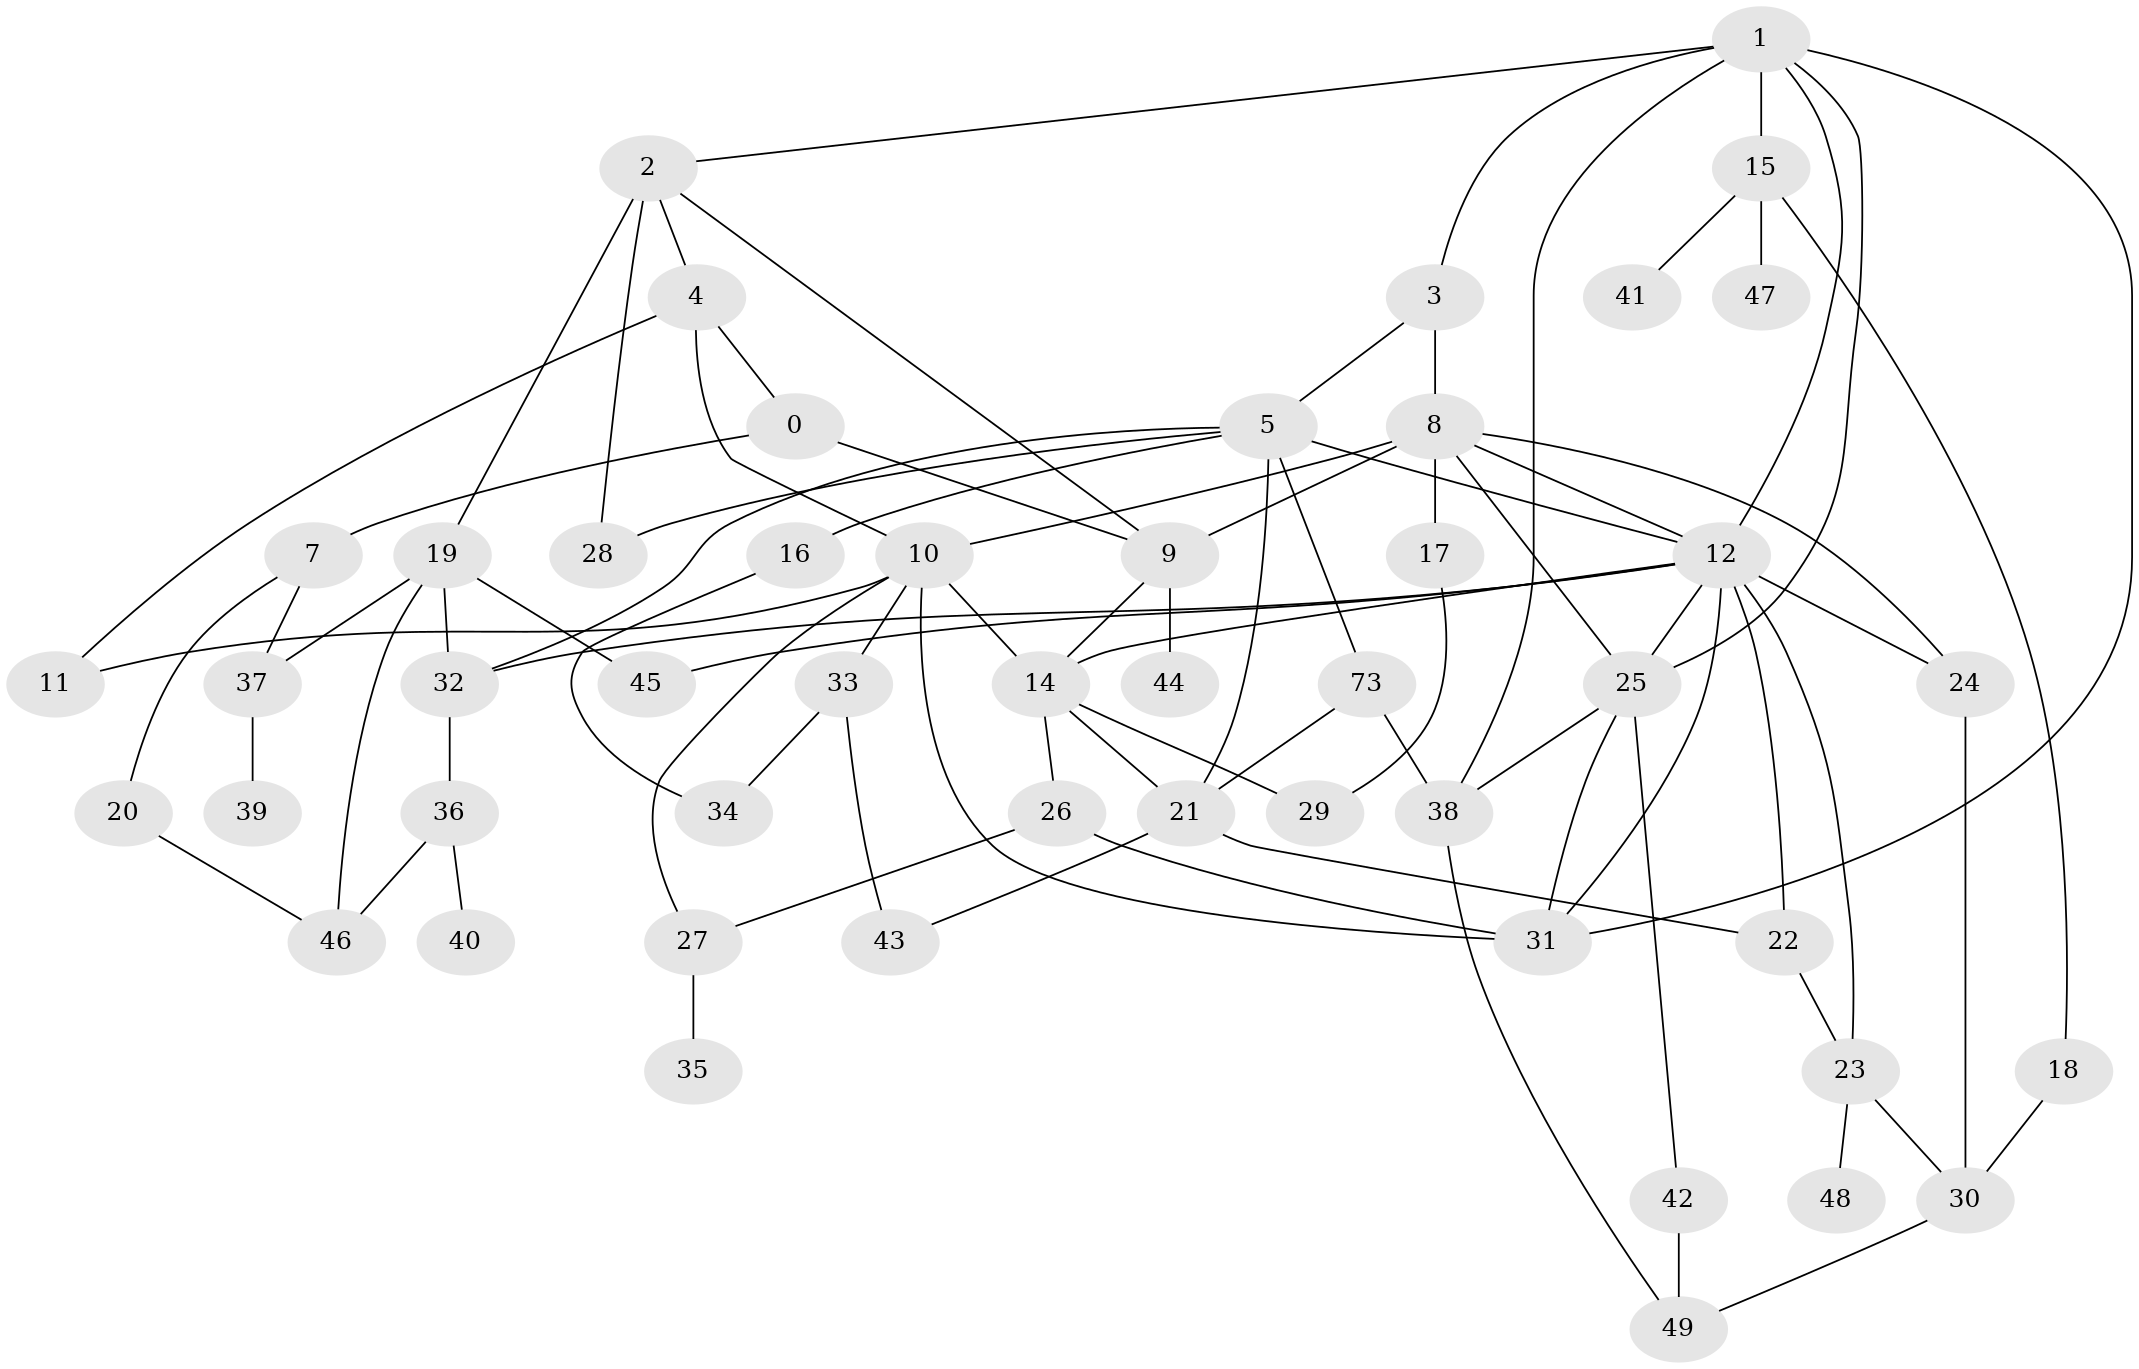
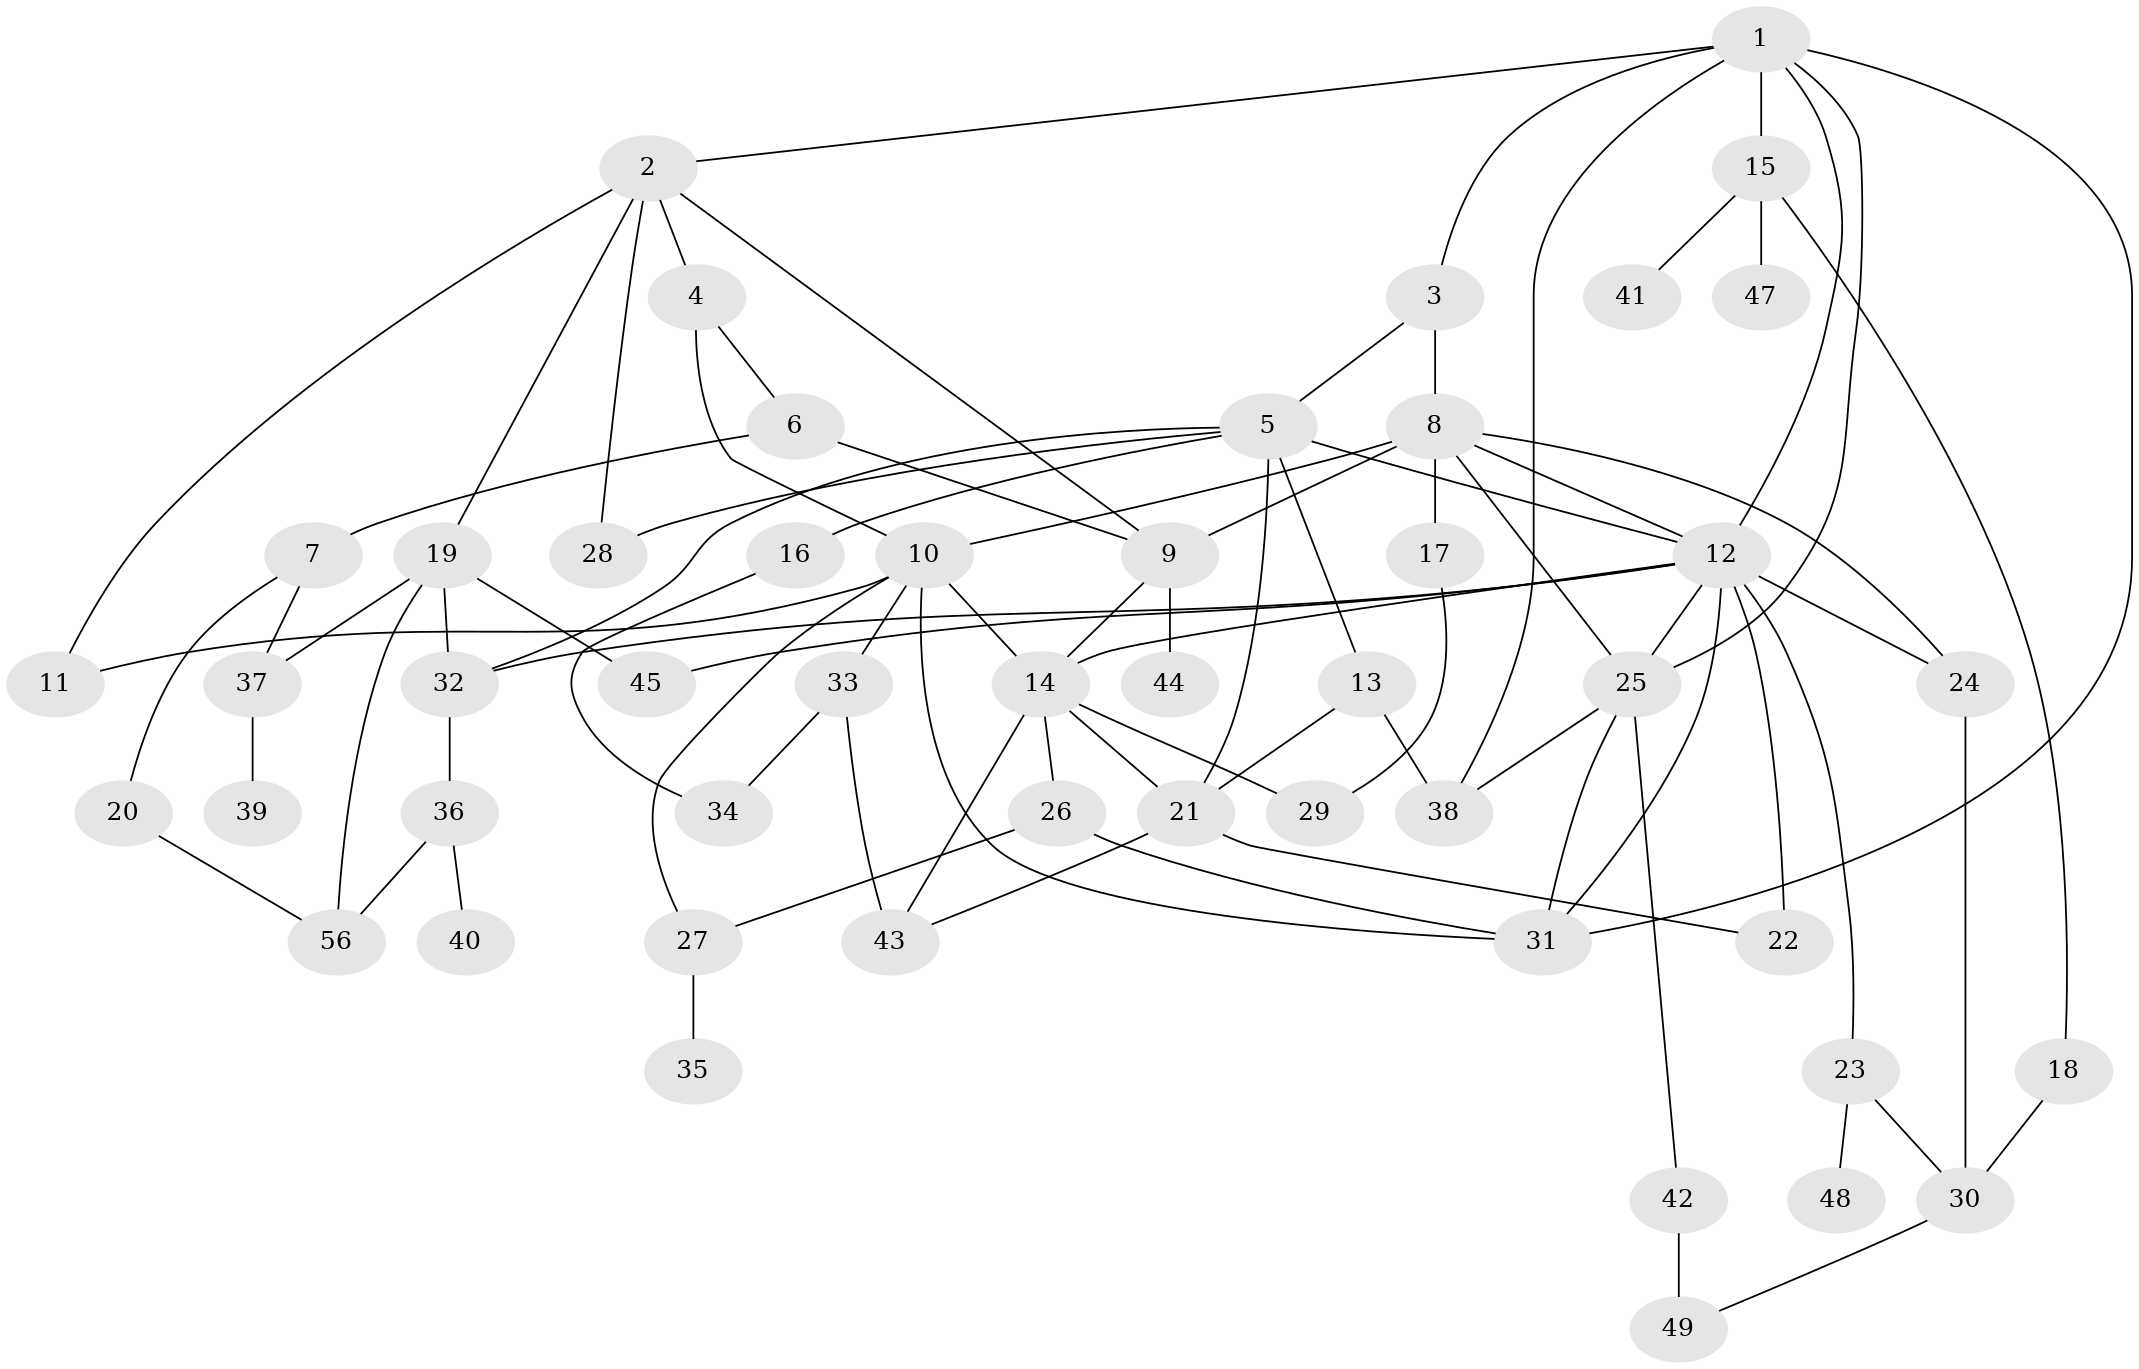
node "0": label "0" -> "6"
edge "4" -- "11": now "2" -- "11"
node "73": label "73" -> "13"
edge "14" -- "43": added
node "46": label "46" -> "56"
edge "22" -- "23": removed
edge "38" -- "49": removed
